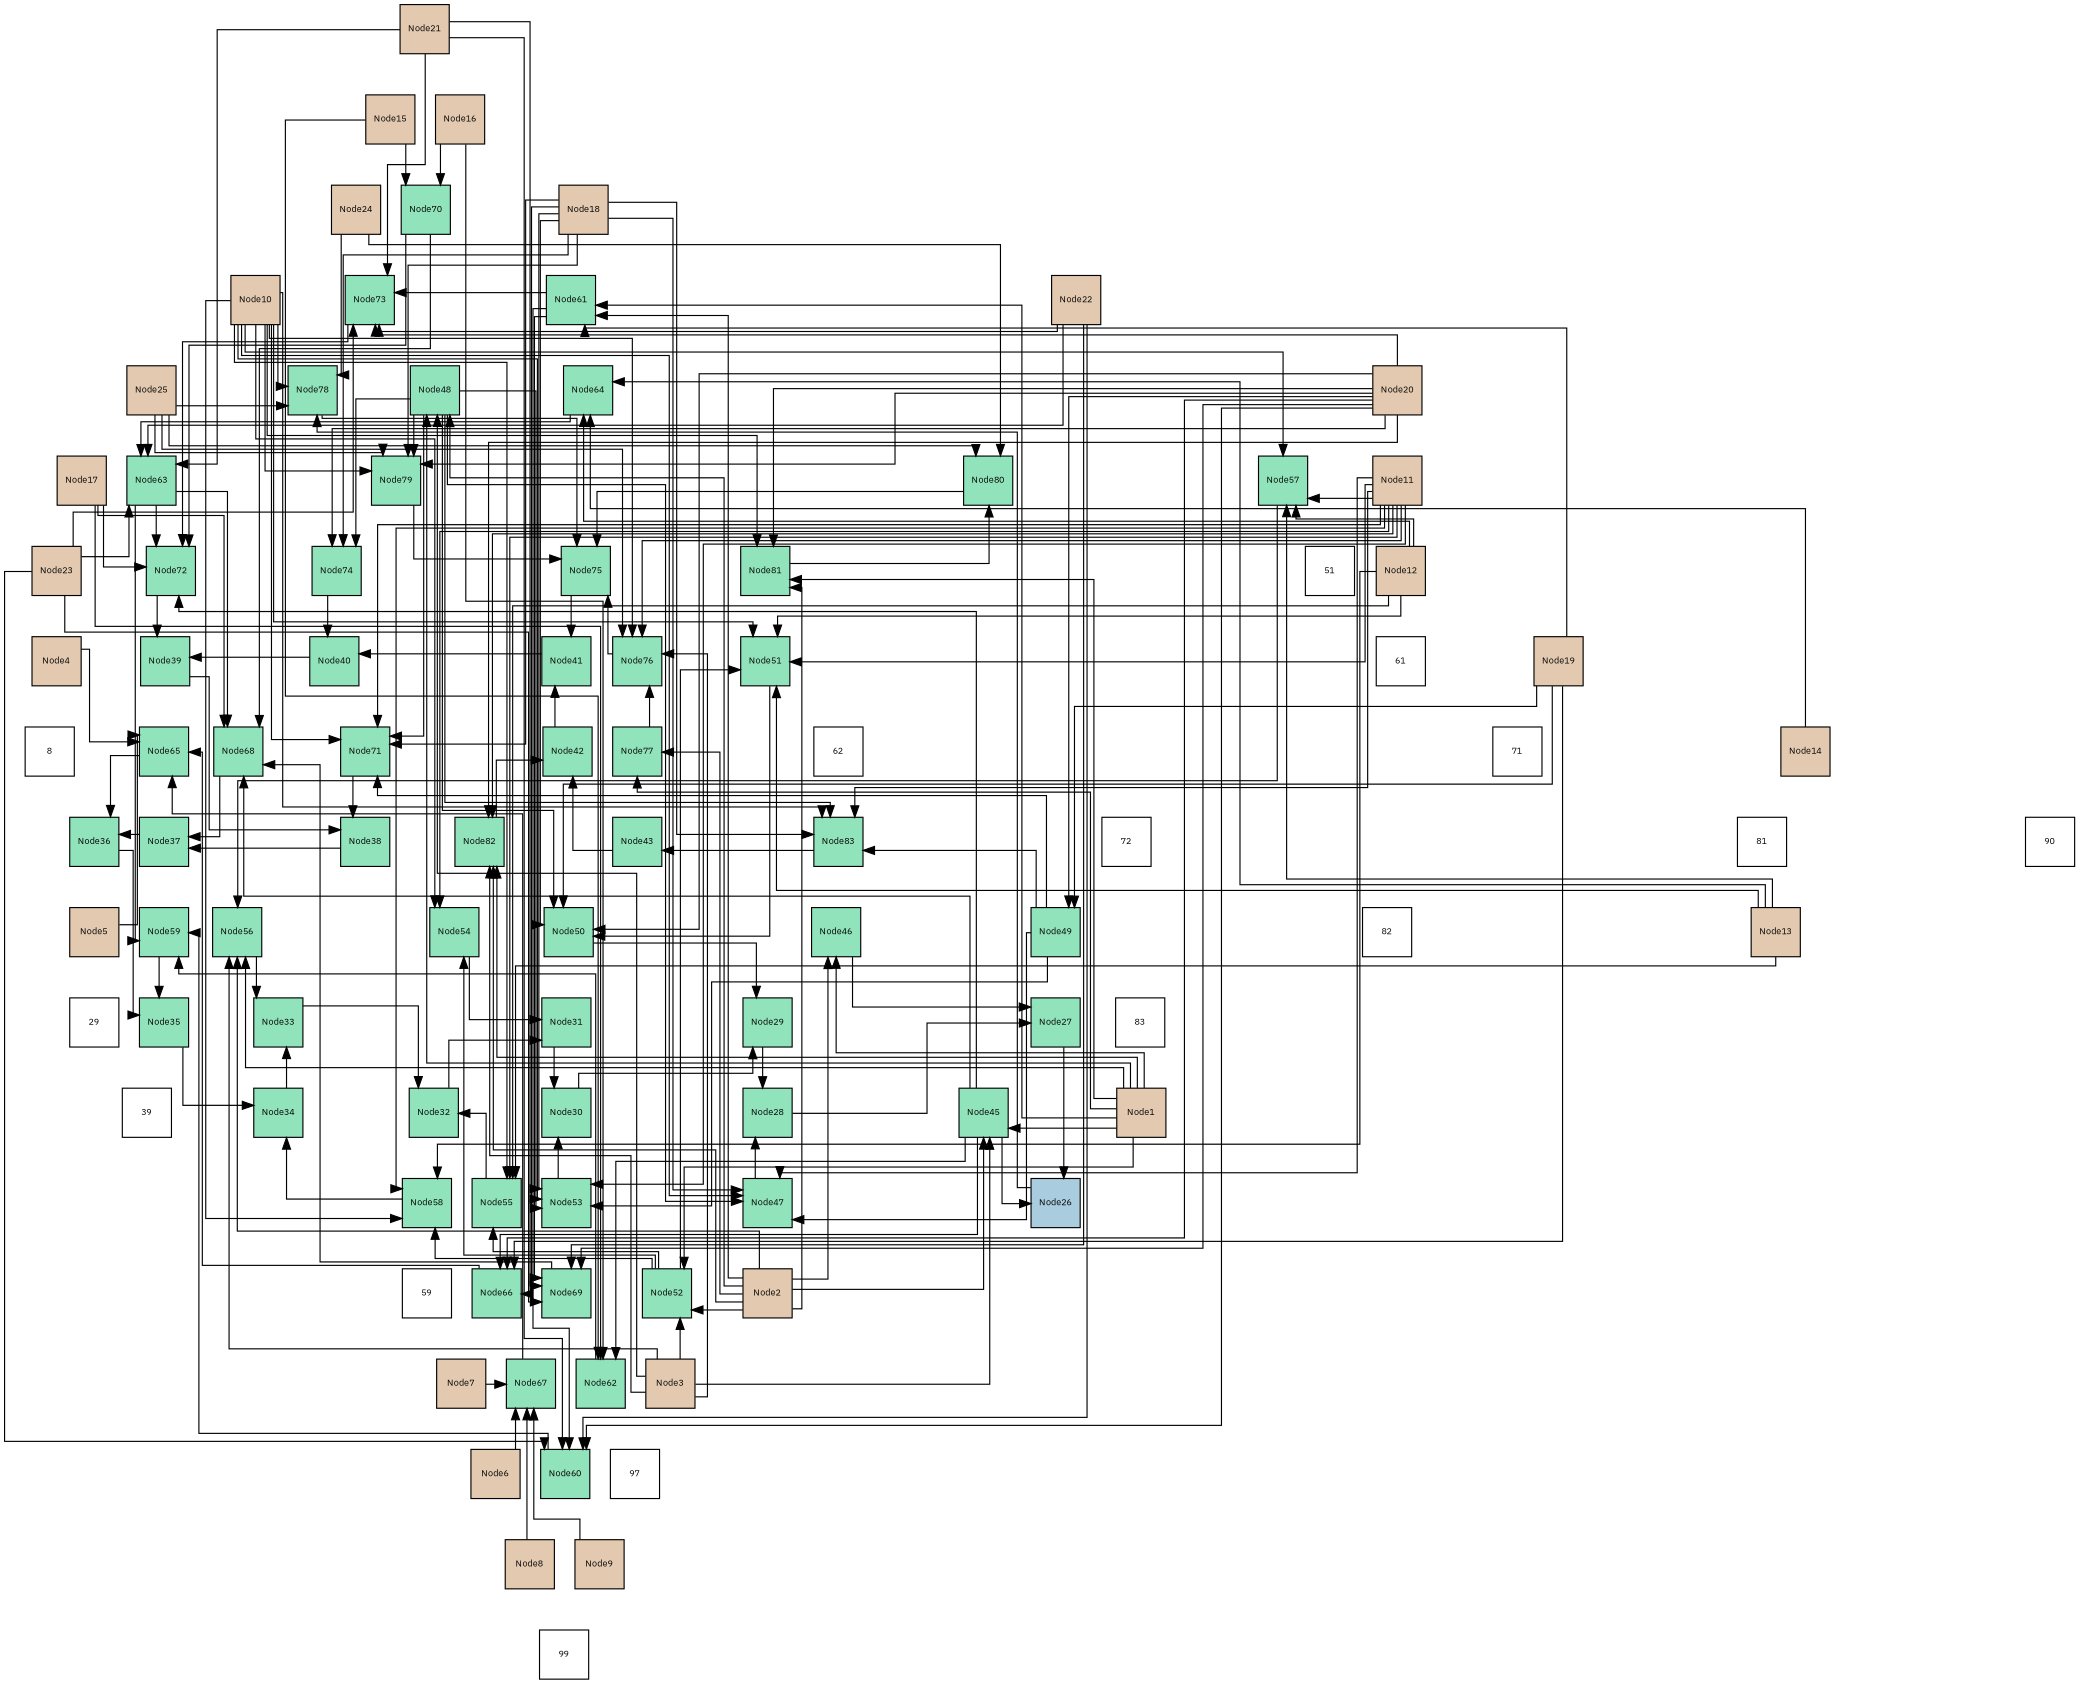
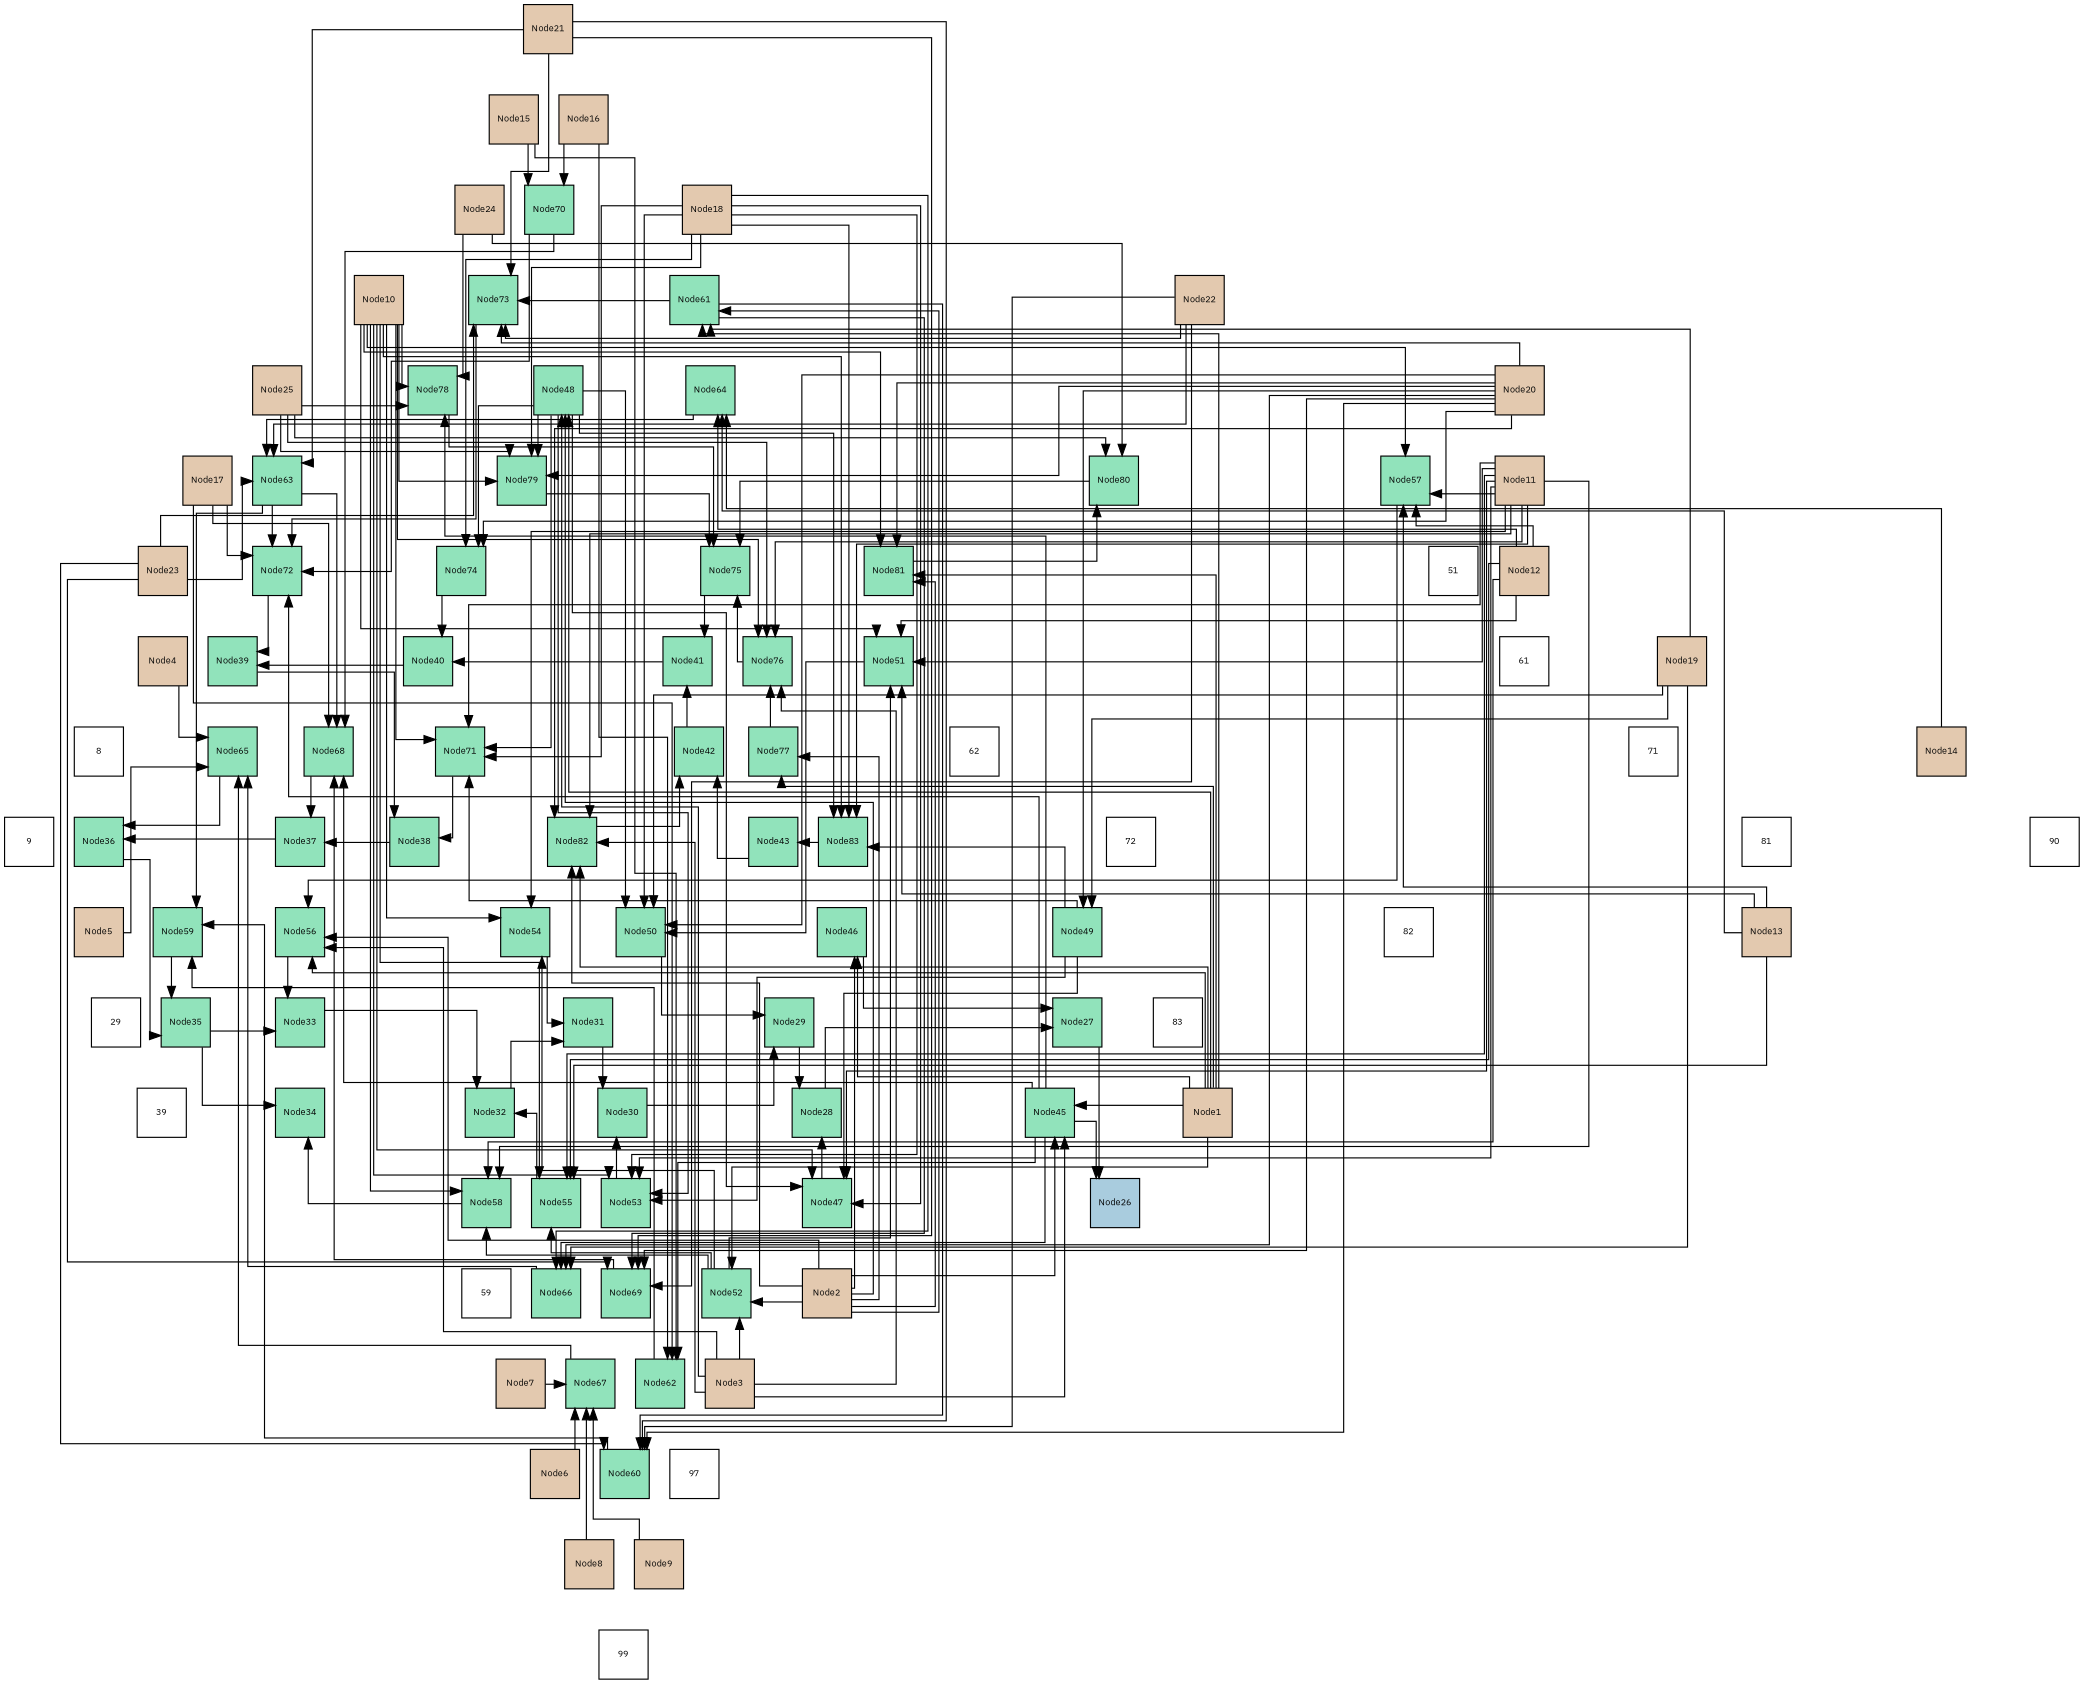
edge "Node26" -> "Node78": now "Node45" -> "Node78"
node "9": added
edge "Node34" -> "Node33": now "Node35" -> "Node33"
